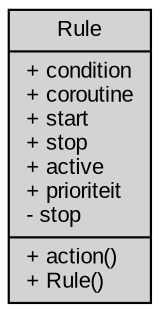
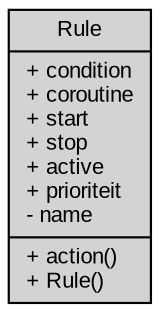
node "Rule": text "- stop" -> "- name"
